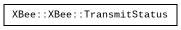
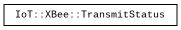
node "XBee::XBee::TransmitStatus": label "XBee::XBee::TransmitStatus" -> "IoT::XBee::TransmitStatus"
